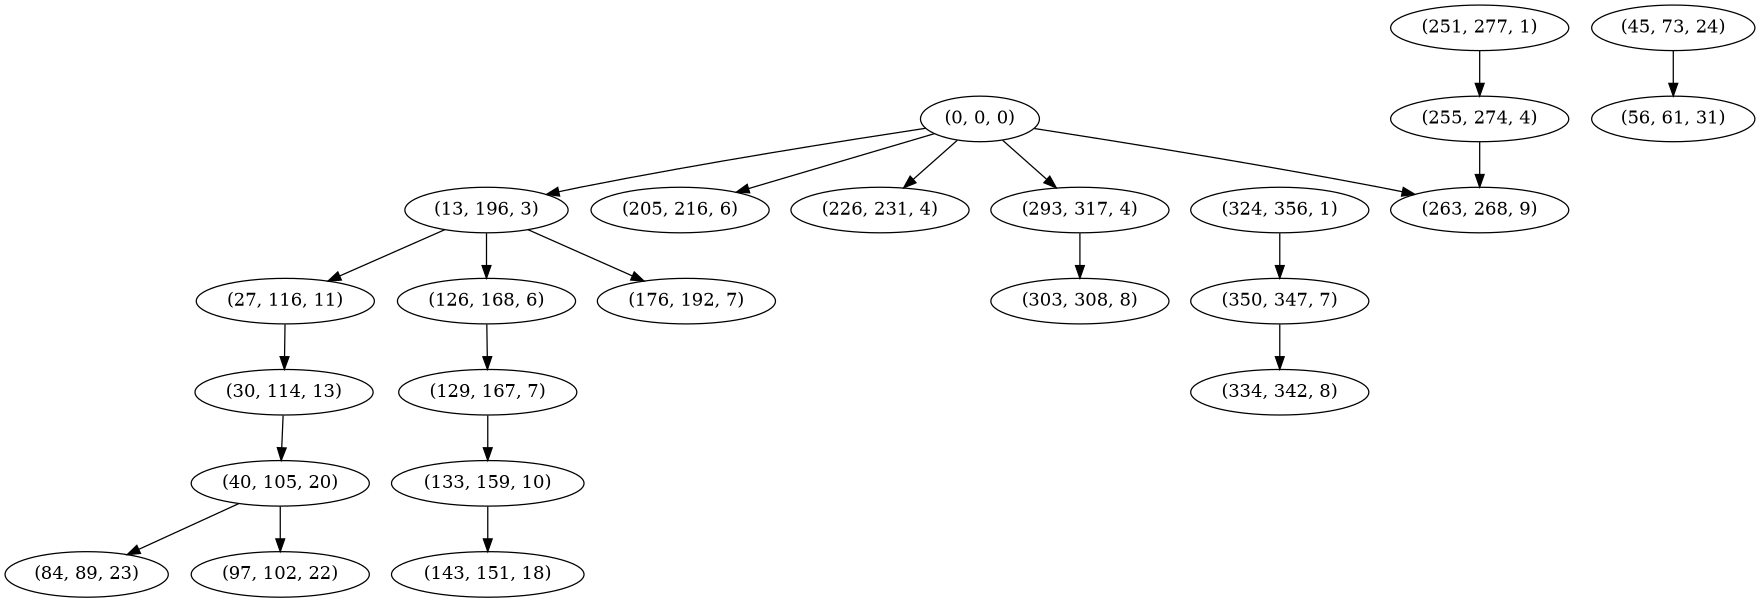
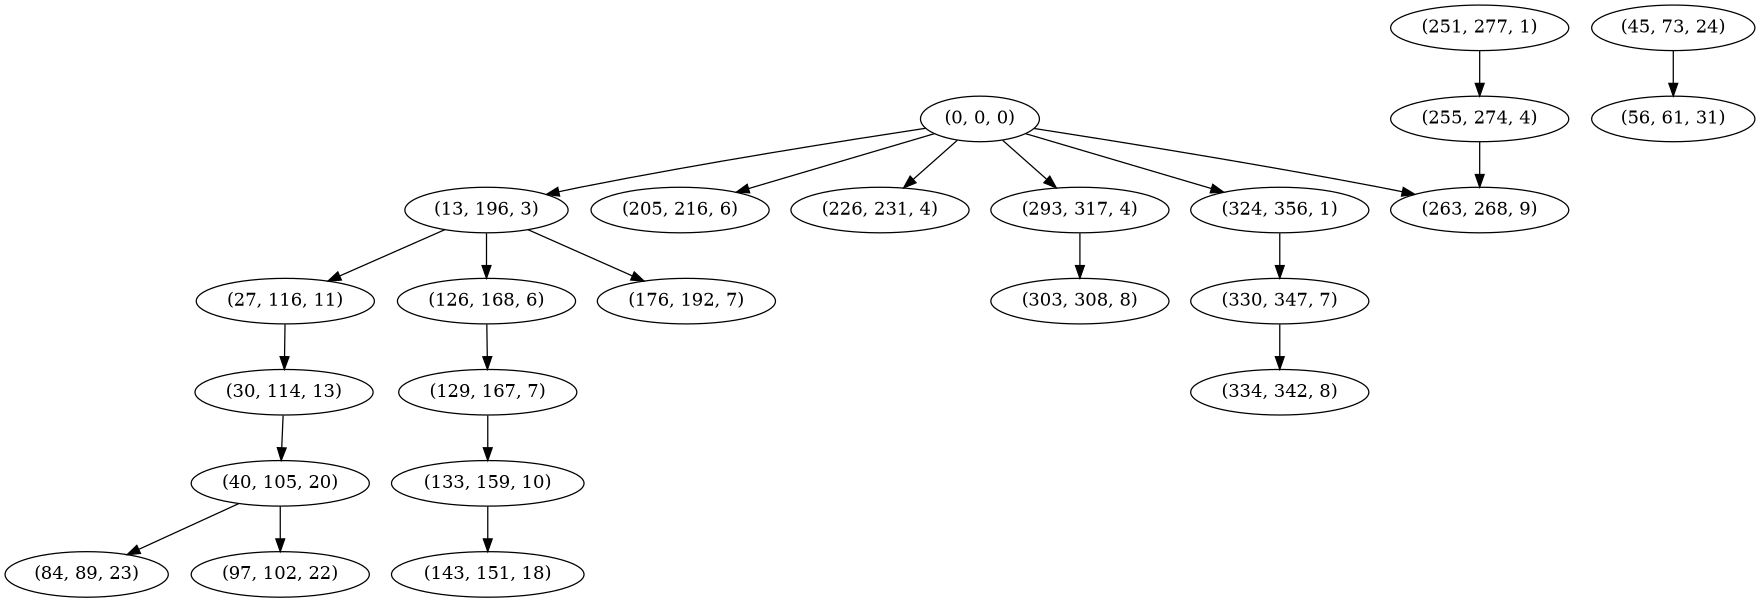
edge "(0, 0, 0)" -> "(324, 356, 1)": added
node "(350, 347, 7)": label "(350, 347, 7)" -> "(330, 347, 7)"
